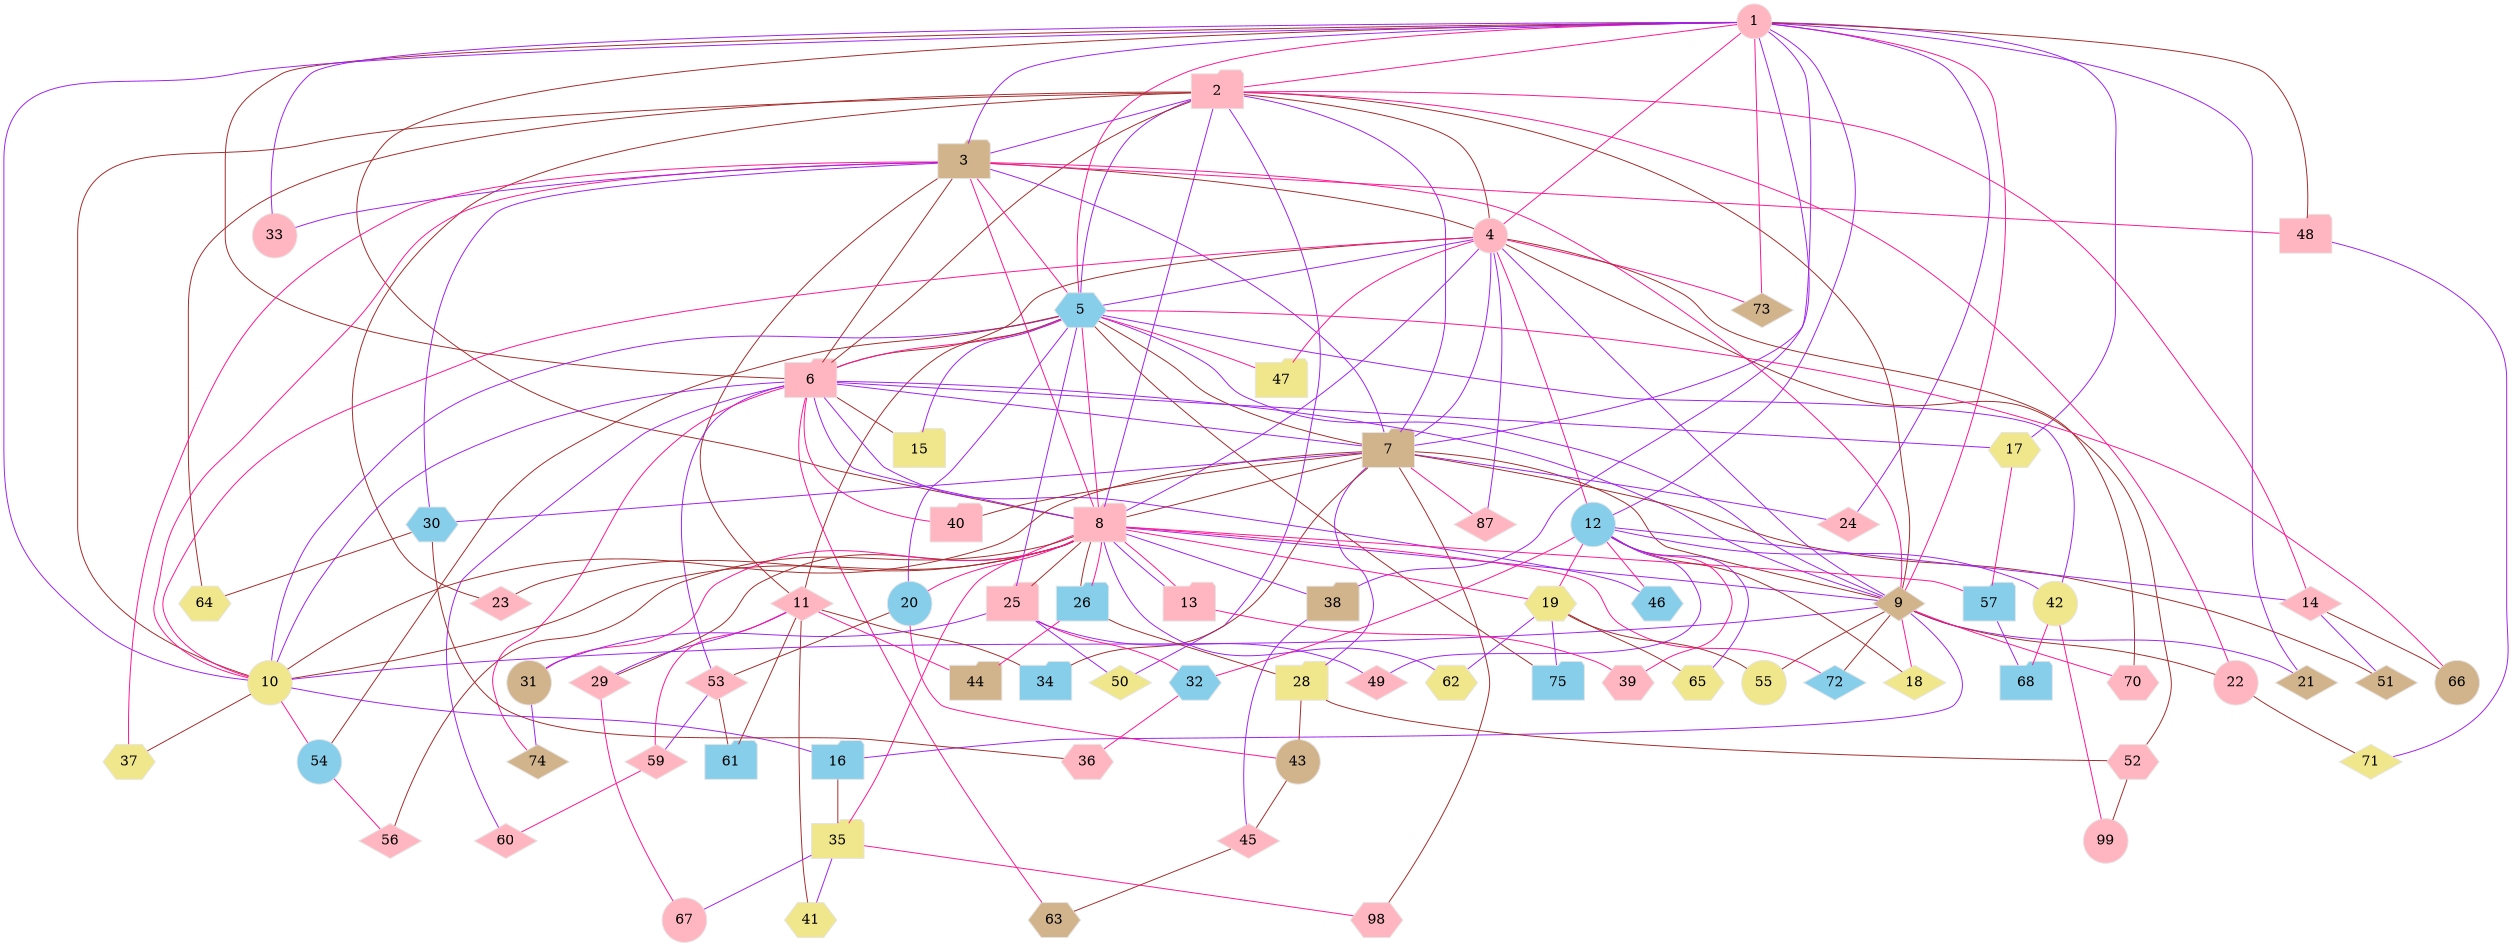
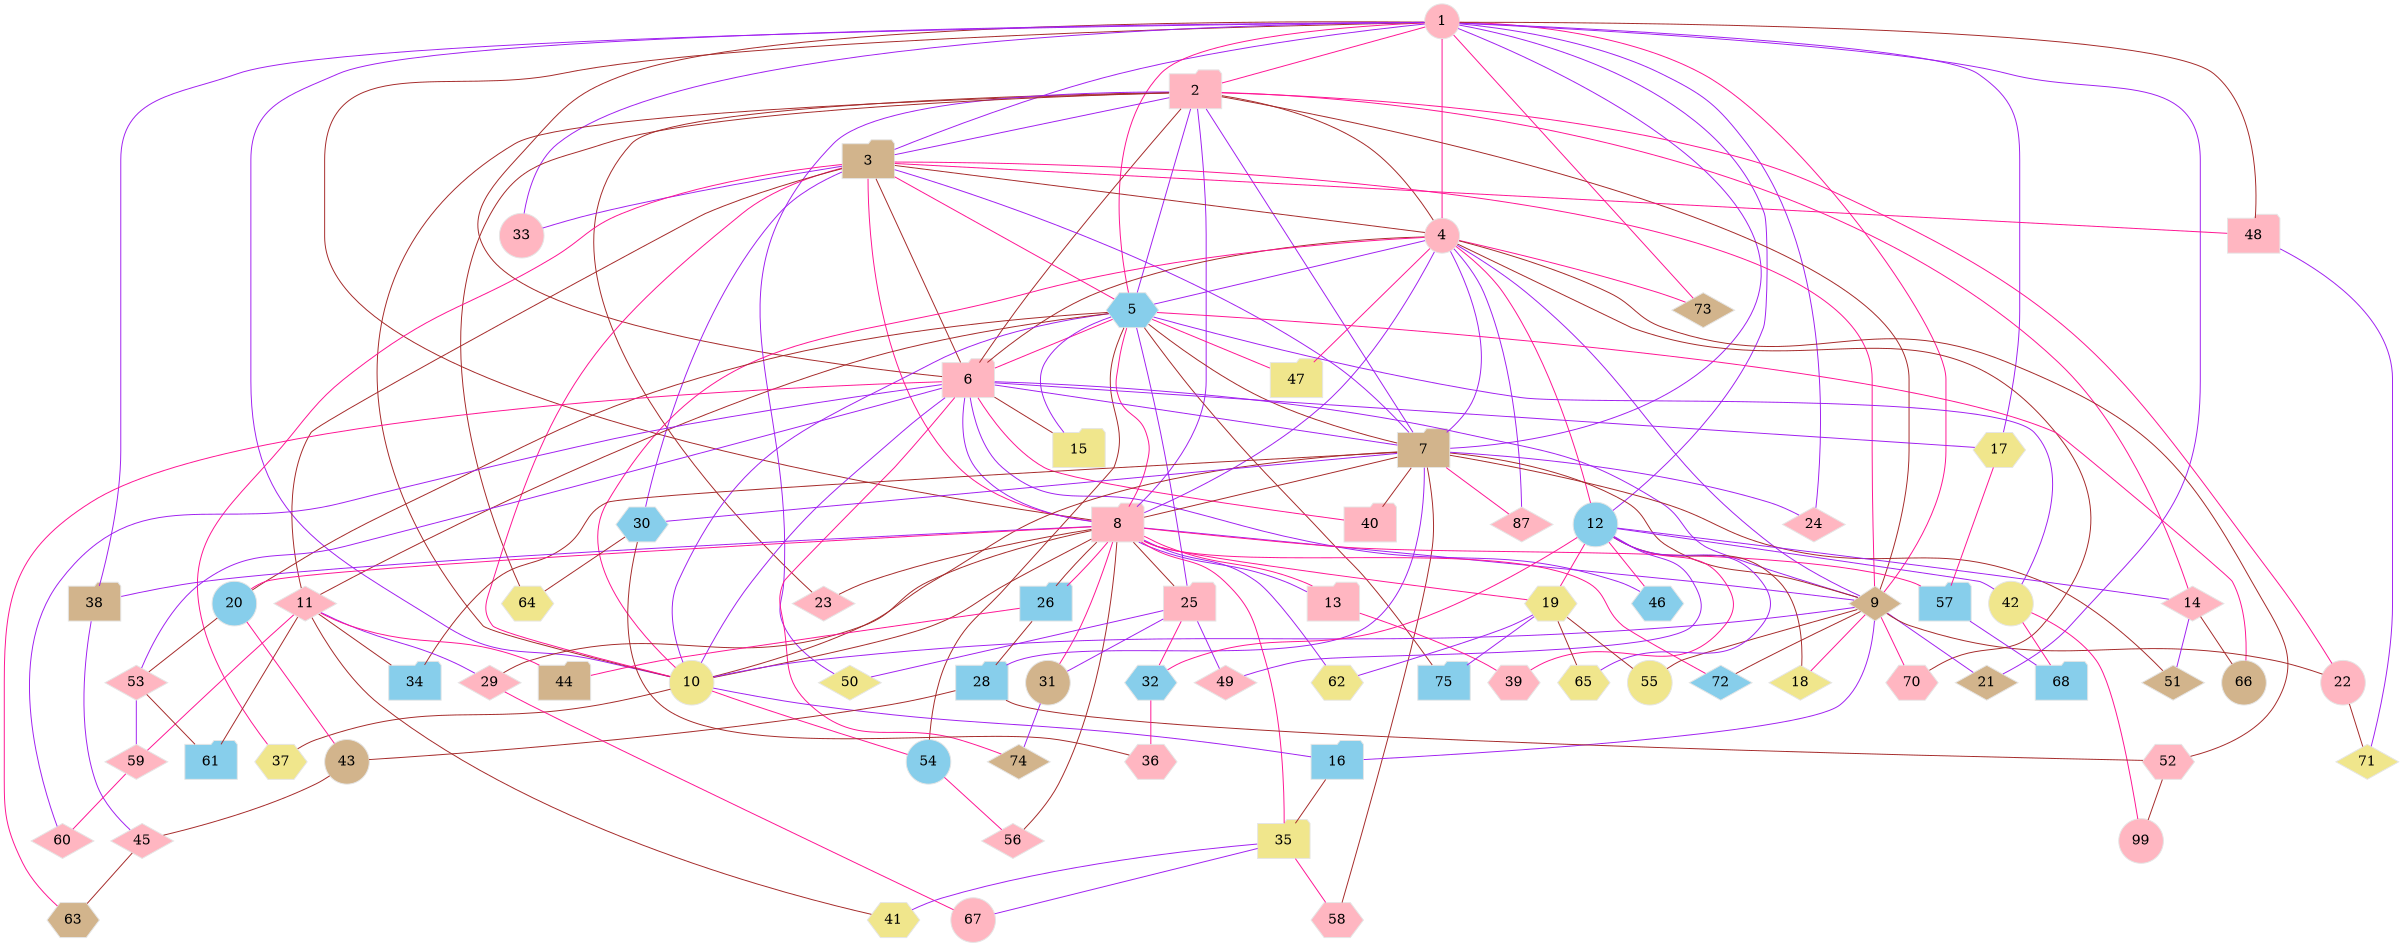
edge "5" -- "9": removed
edge "5" -- "20": color purple -> brown
node "28": fillcolor khaki -> skyblue
node "98": label "98" -> "58"
